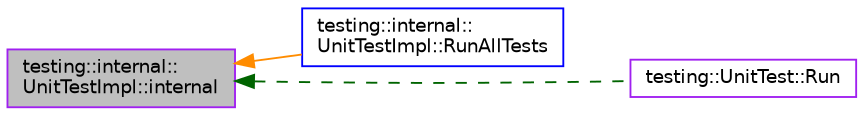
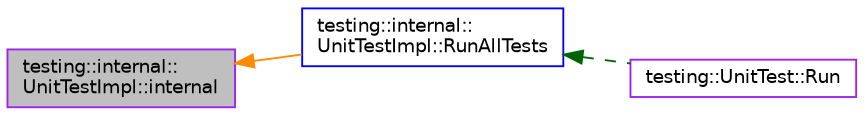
edge "testing::UnitTest::Run" -> "testing::internal:: UnitTestImpl::internal": now "testing::UnitTest::Run" -> "testing::internal:: UnitTestImpl::RunAllTests"
